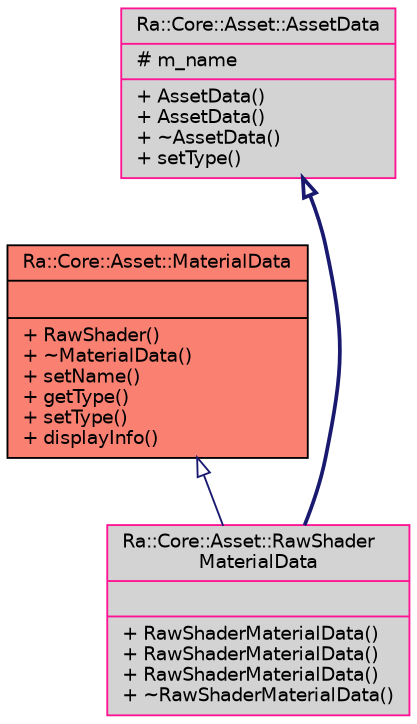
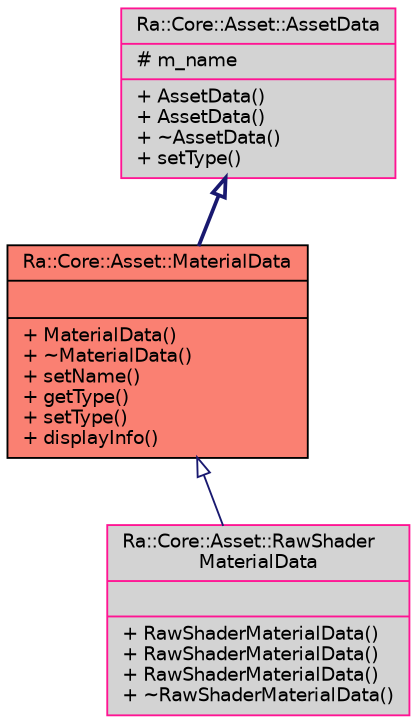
node "Ra::Core::Asset::MaterialData": text "+ RawShader()" -> "+ MaterialData()"
edge "Ra::Core::Asset::RawShader" -> "Ra::Core::Asset::AssetData": now "Ra::Core::Asset::MaterialData" -> "Ra::Core::Asset::AssetData"
